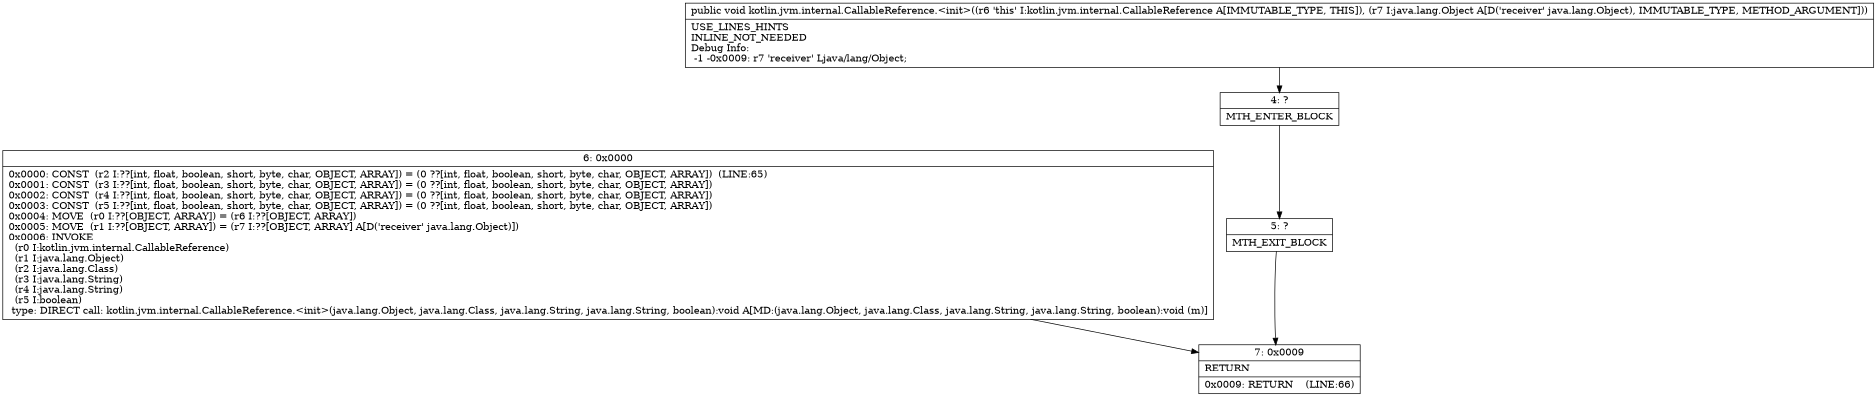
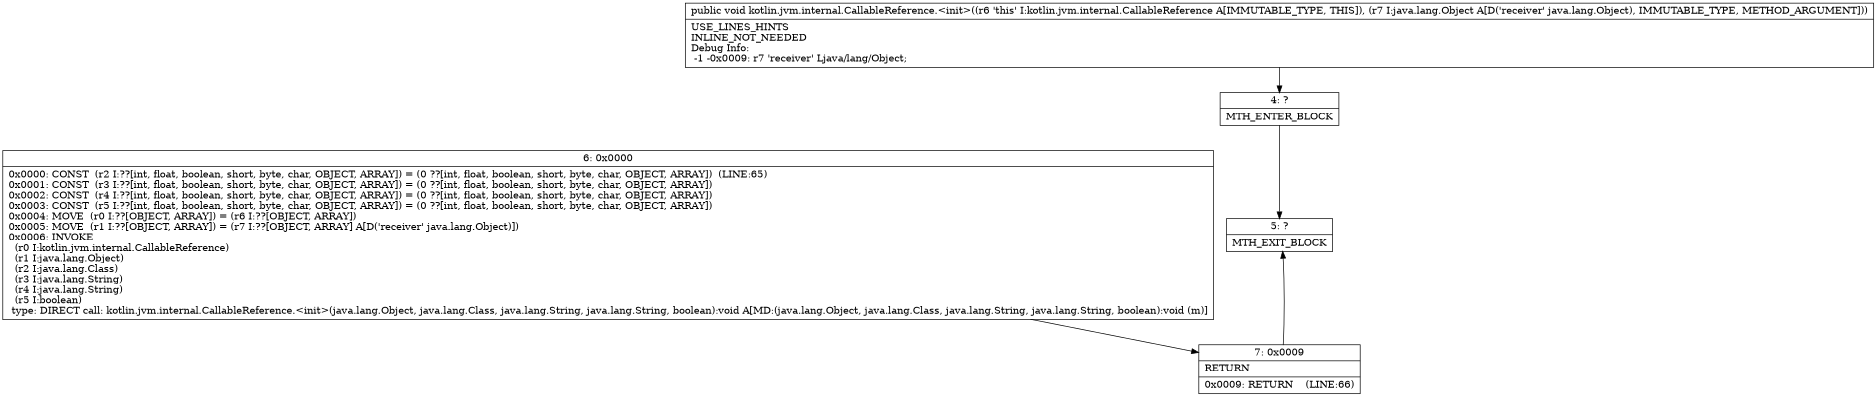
edge "5: ?" -> "7: 0x0009": reversed
